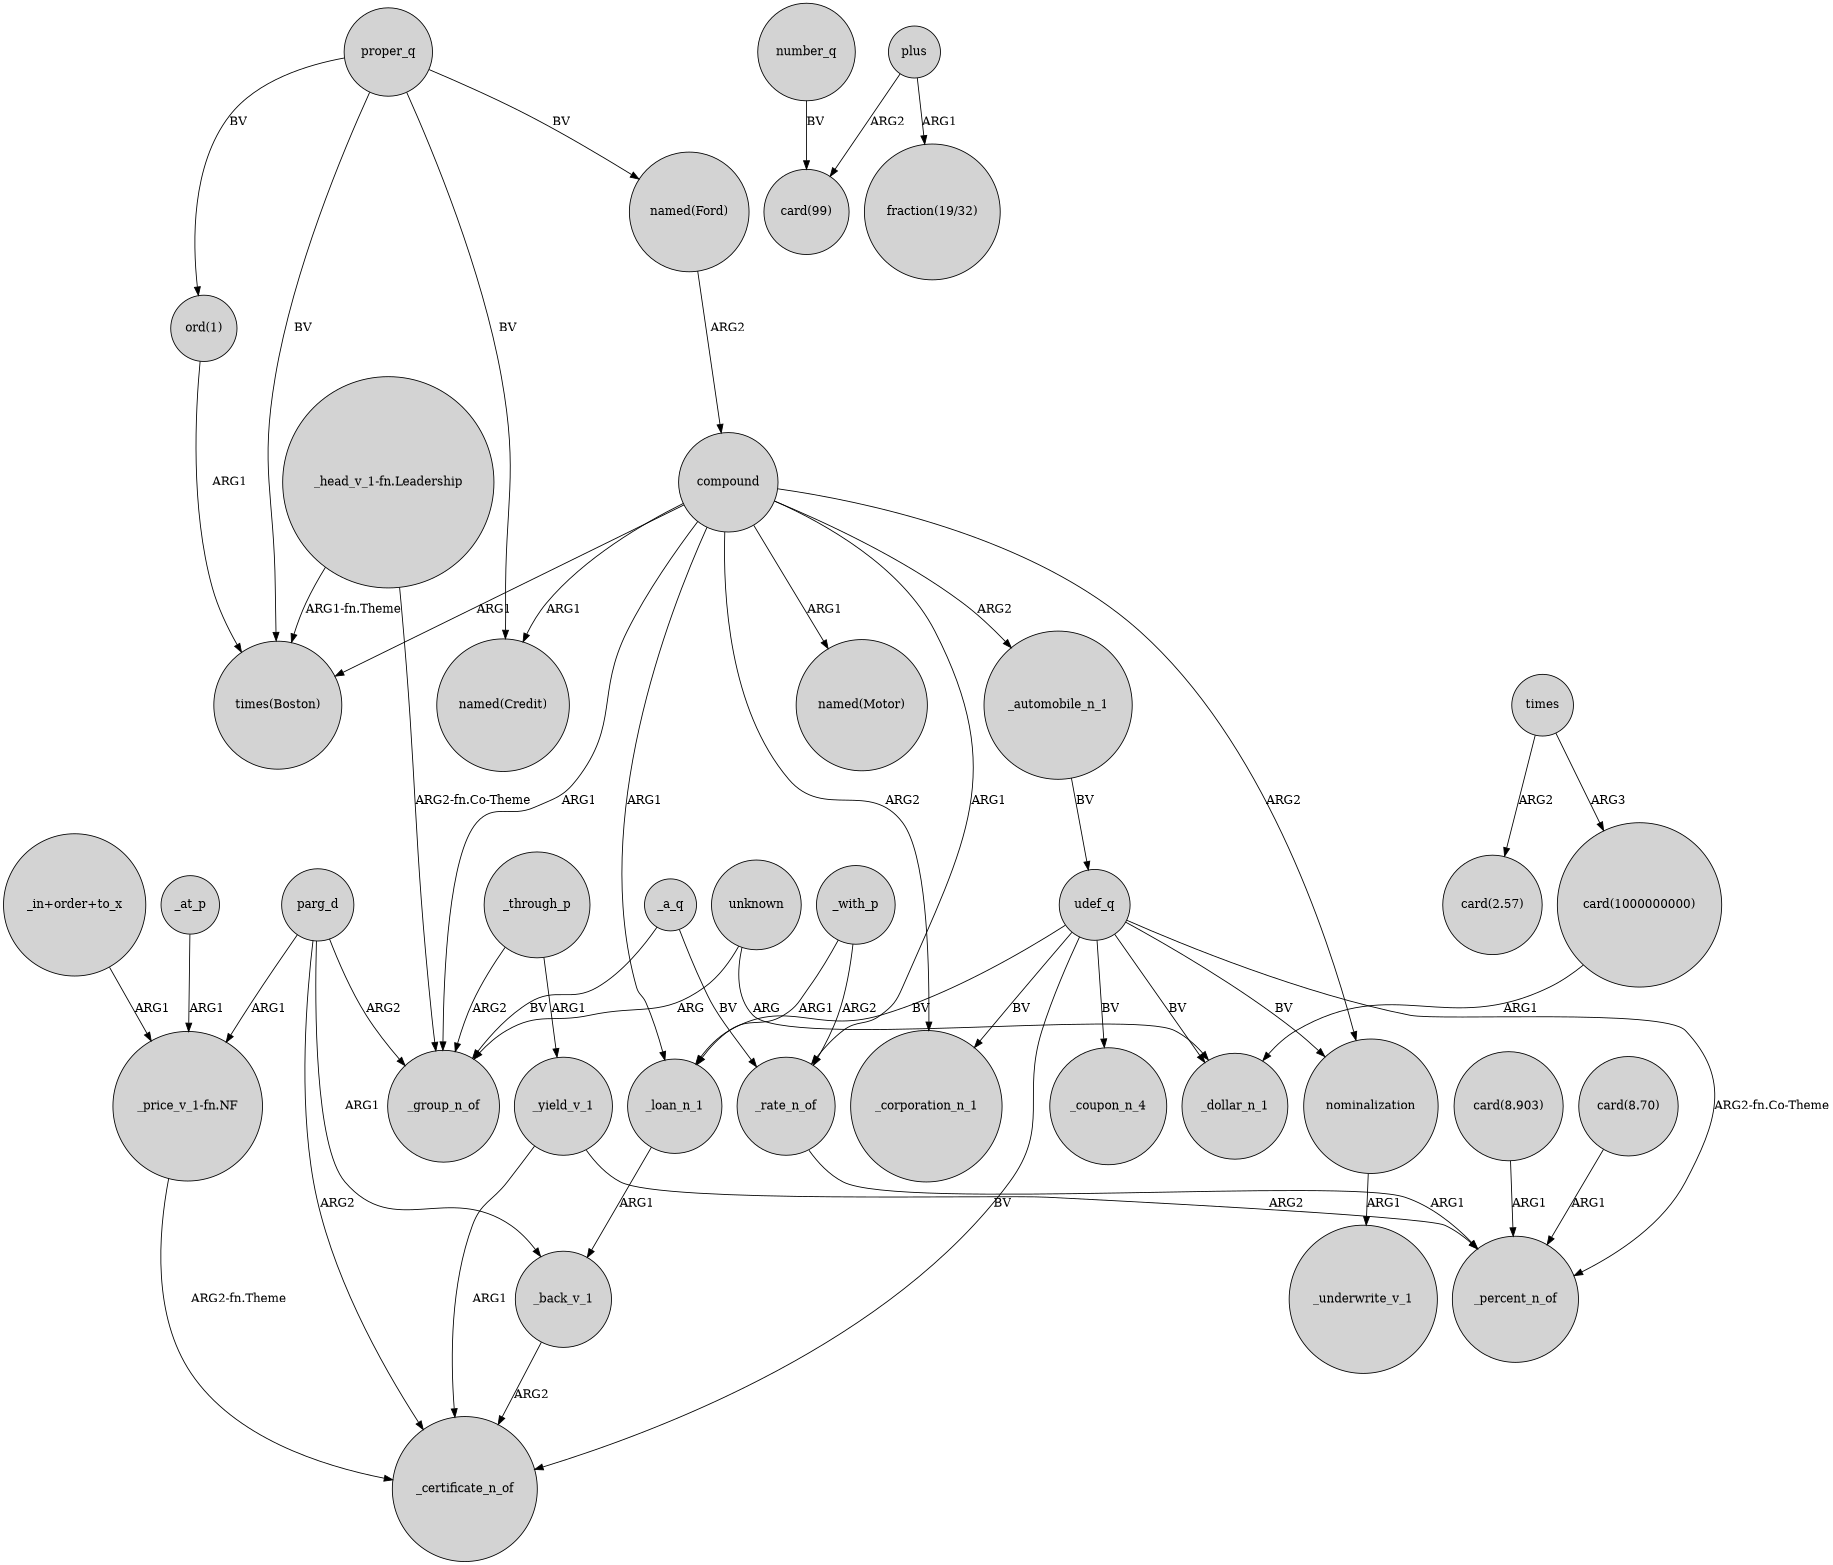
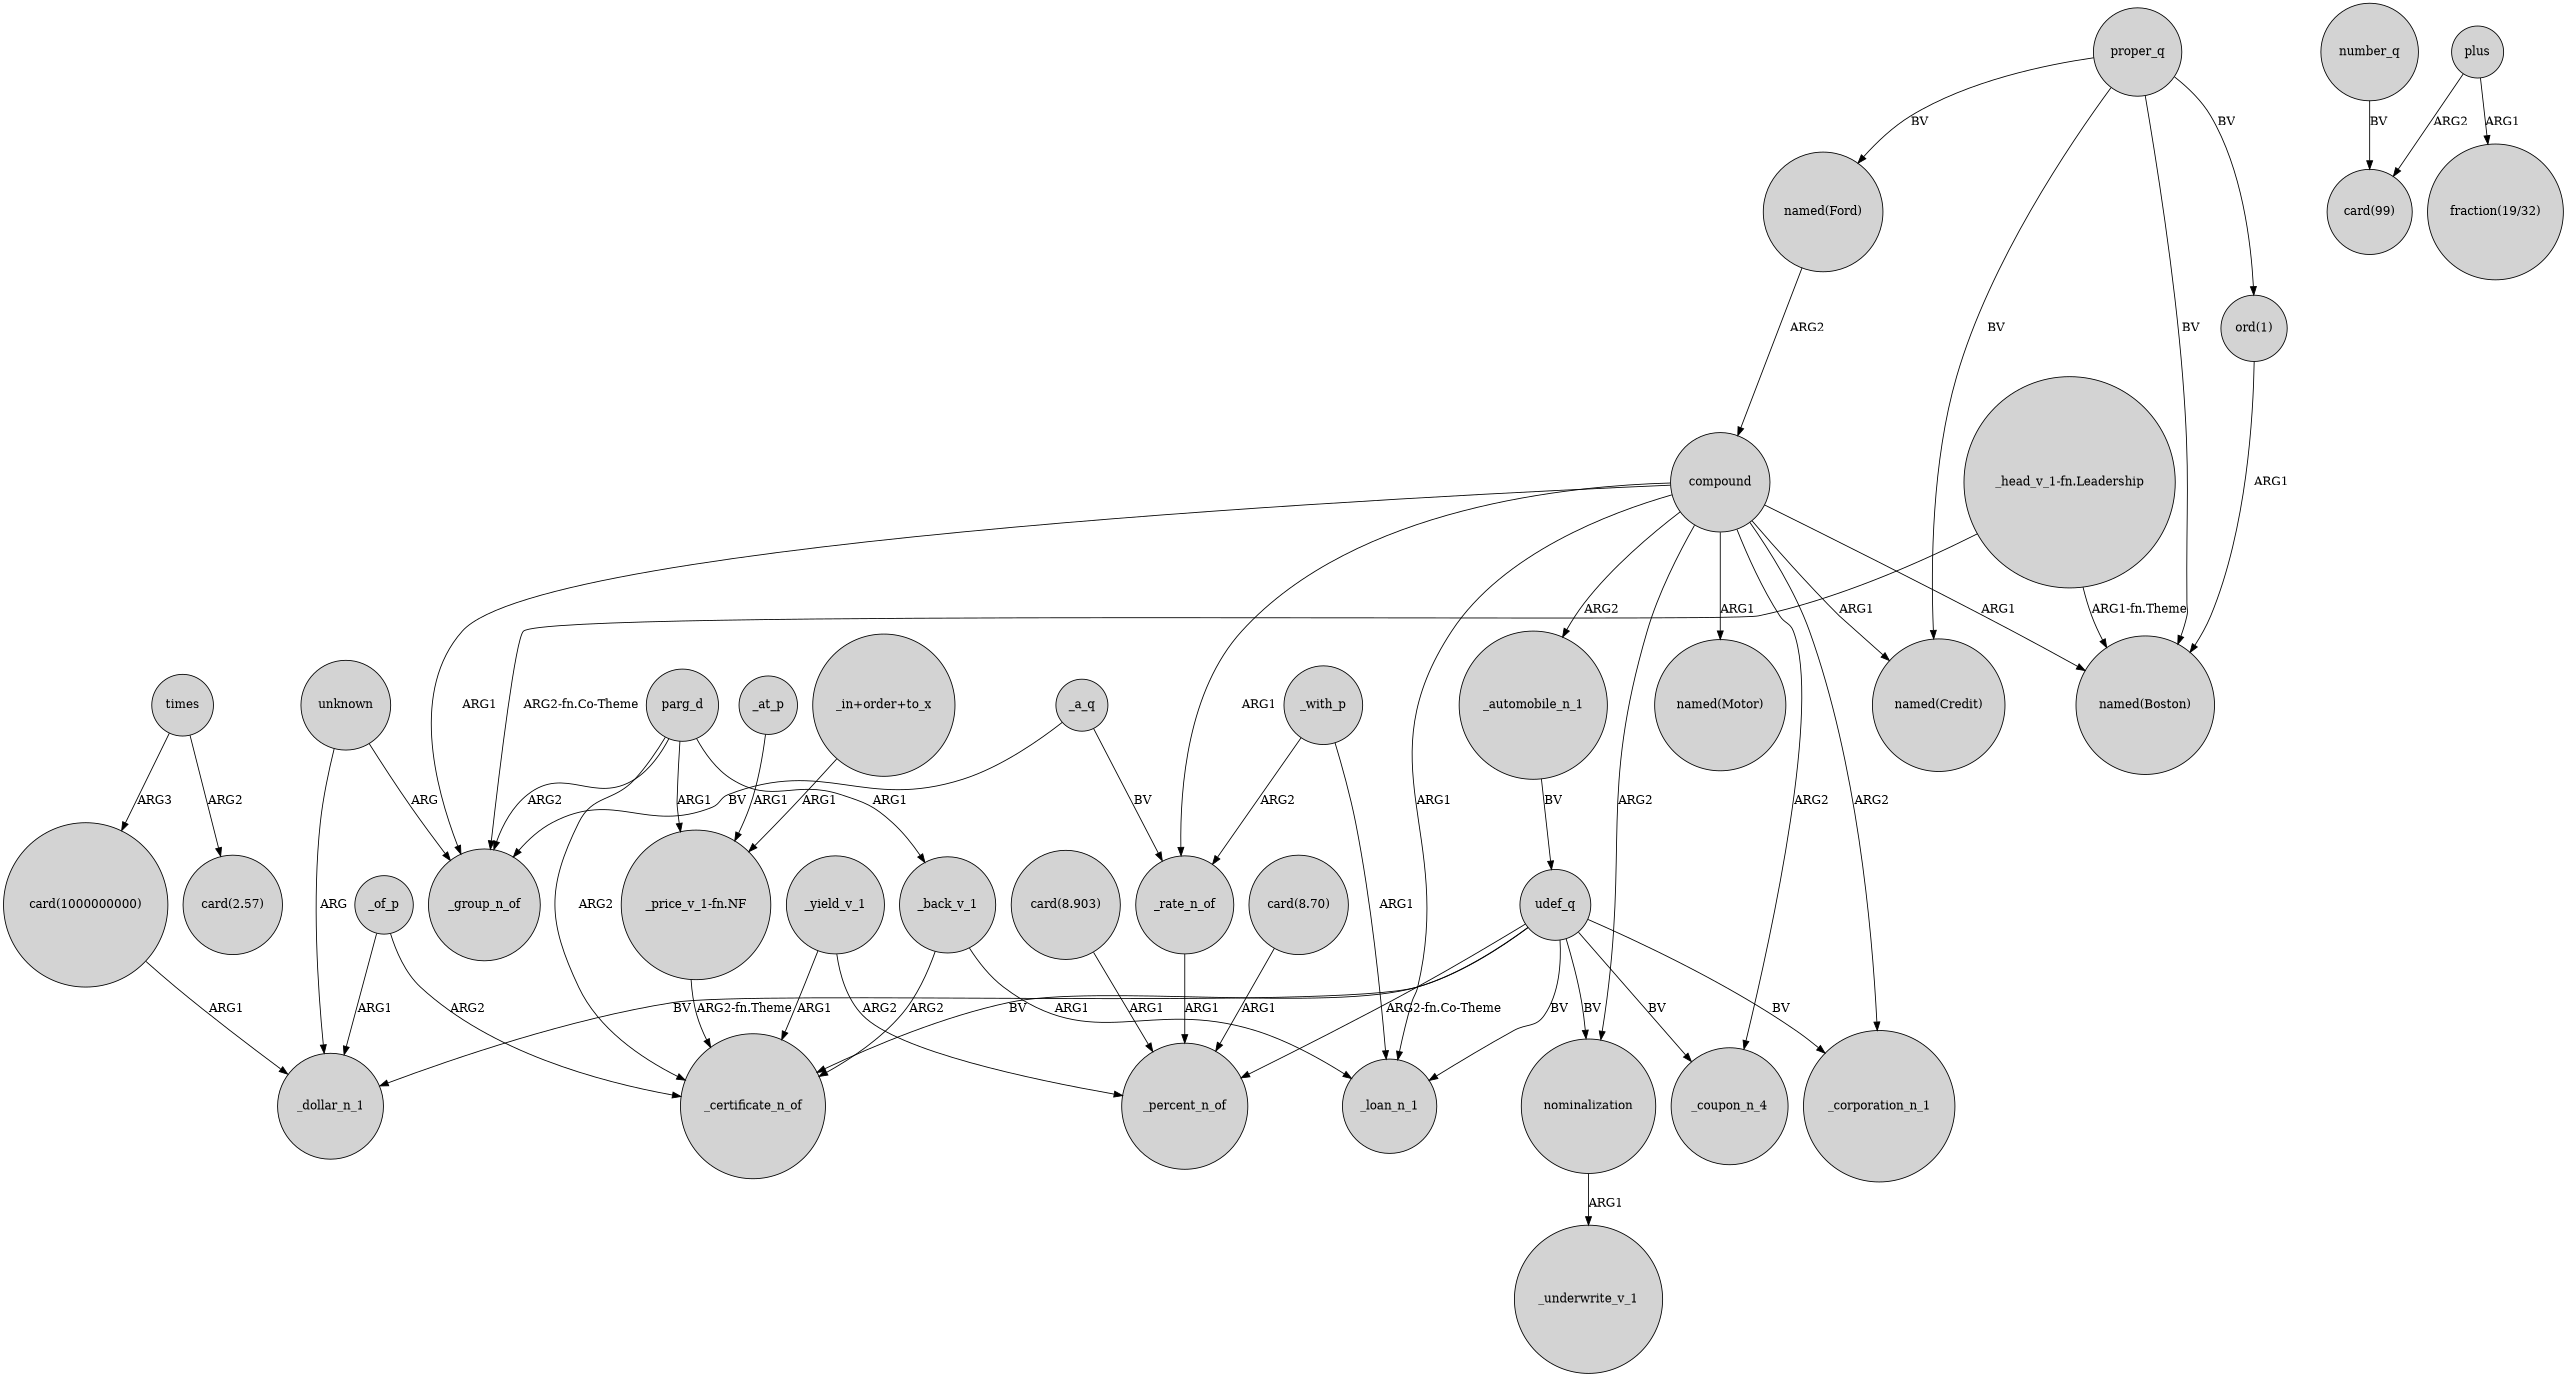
node "times(Boston)": label "times(Boston)" -> "named(Boston)"
edge "compound" -> "_coupon_n_4": added, label "ARG2"
node "_of_p": added
node "_through_p": removed
edge "_loan_n_1" -> "_back_v_1": reversed
